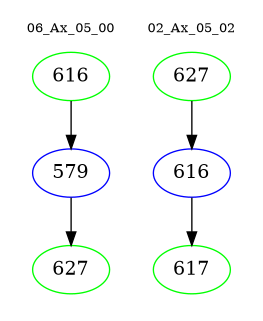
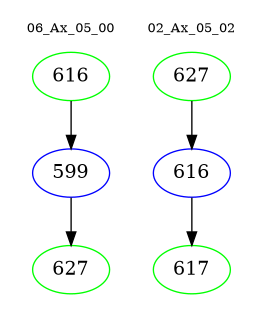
node "579": label "579" -> "599"
